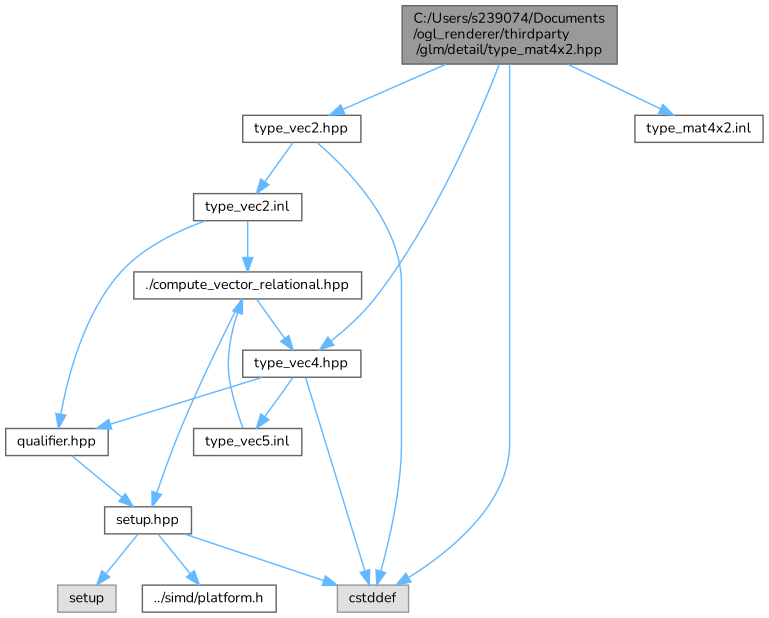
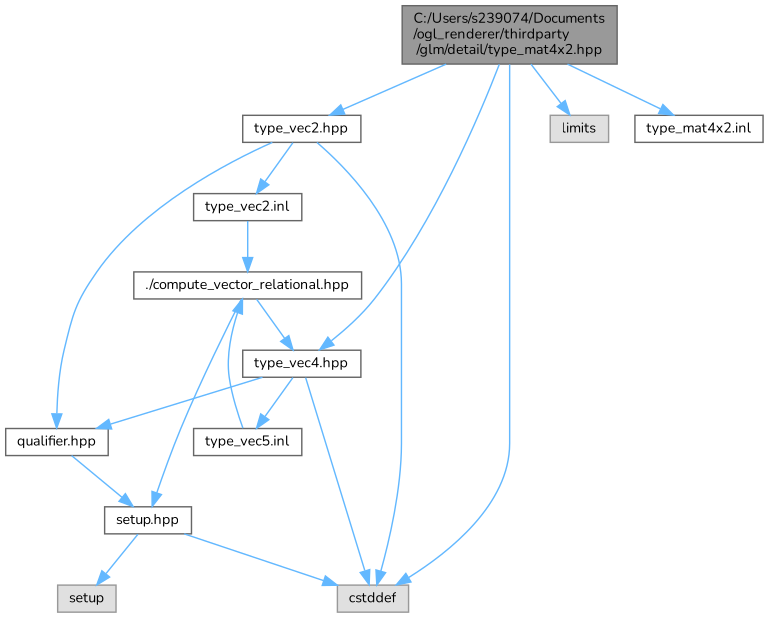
node "limits": added
edge "type_vec2.inl" -> "qualifier.hpp": now "type_vec2.hpp" -> "qualifier.hpp"
node "../simd/platform.h": removed
